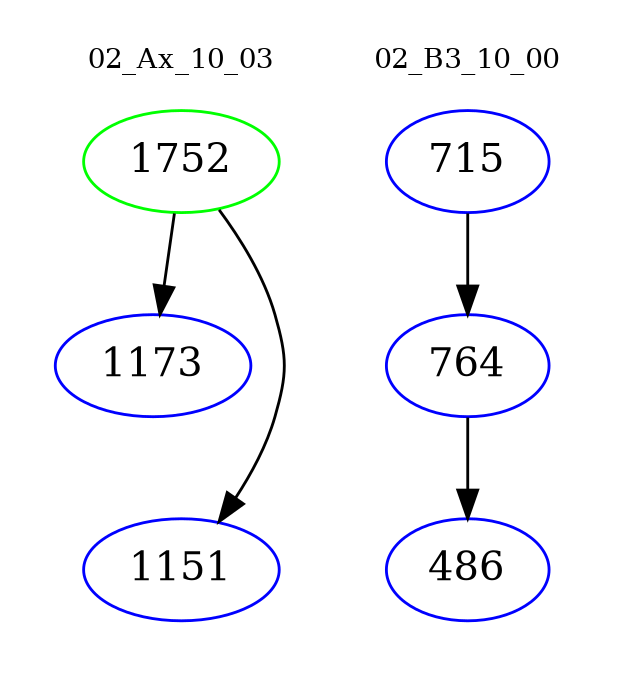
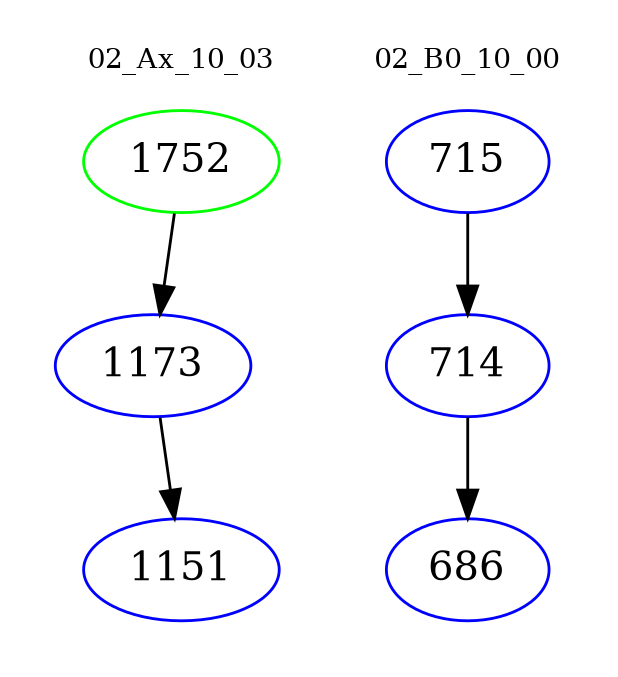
cluster "02_B3_10_00": label "02_B3_10_00" -> "02_B0_10_00"
edge "1752" -> "1151": now "1173" -> "1151"
node "764": label "764" -> "714"
node "486": label "486" -> "686"
